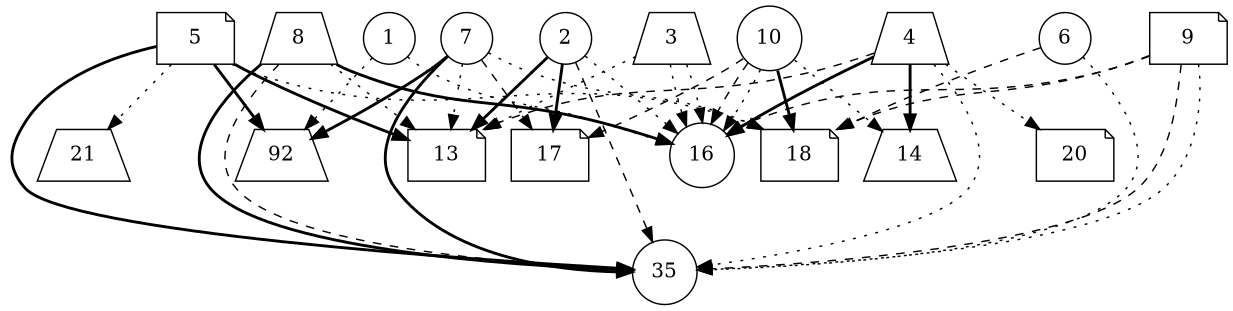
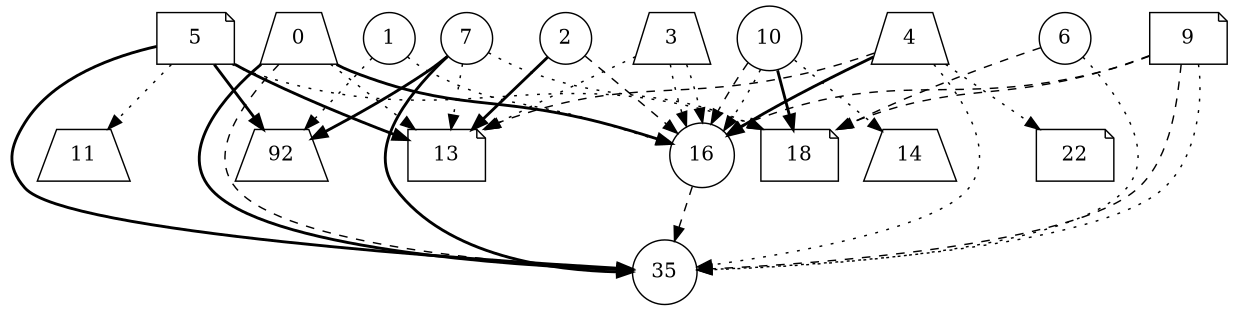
node "8": label "8" -> "0"
edge "4" -> "14": removed
edge "2" -> "16": style dotted -> dashed
edge "2" -> "35": now "16" -> "35"
node "21": label "21" -> "11"
node "17": removed
node "20": label "20" -> "22"
